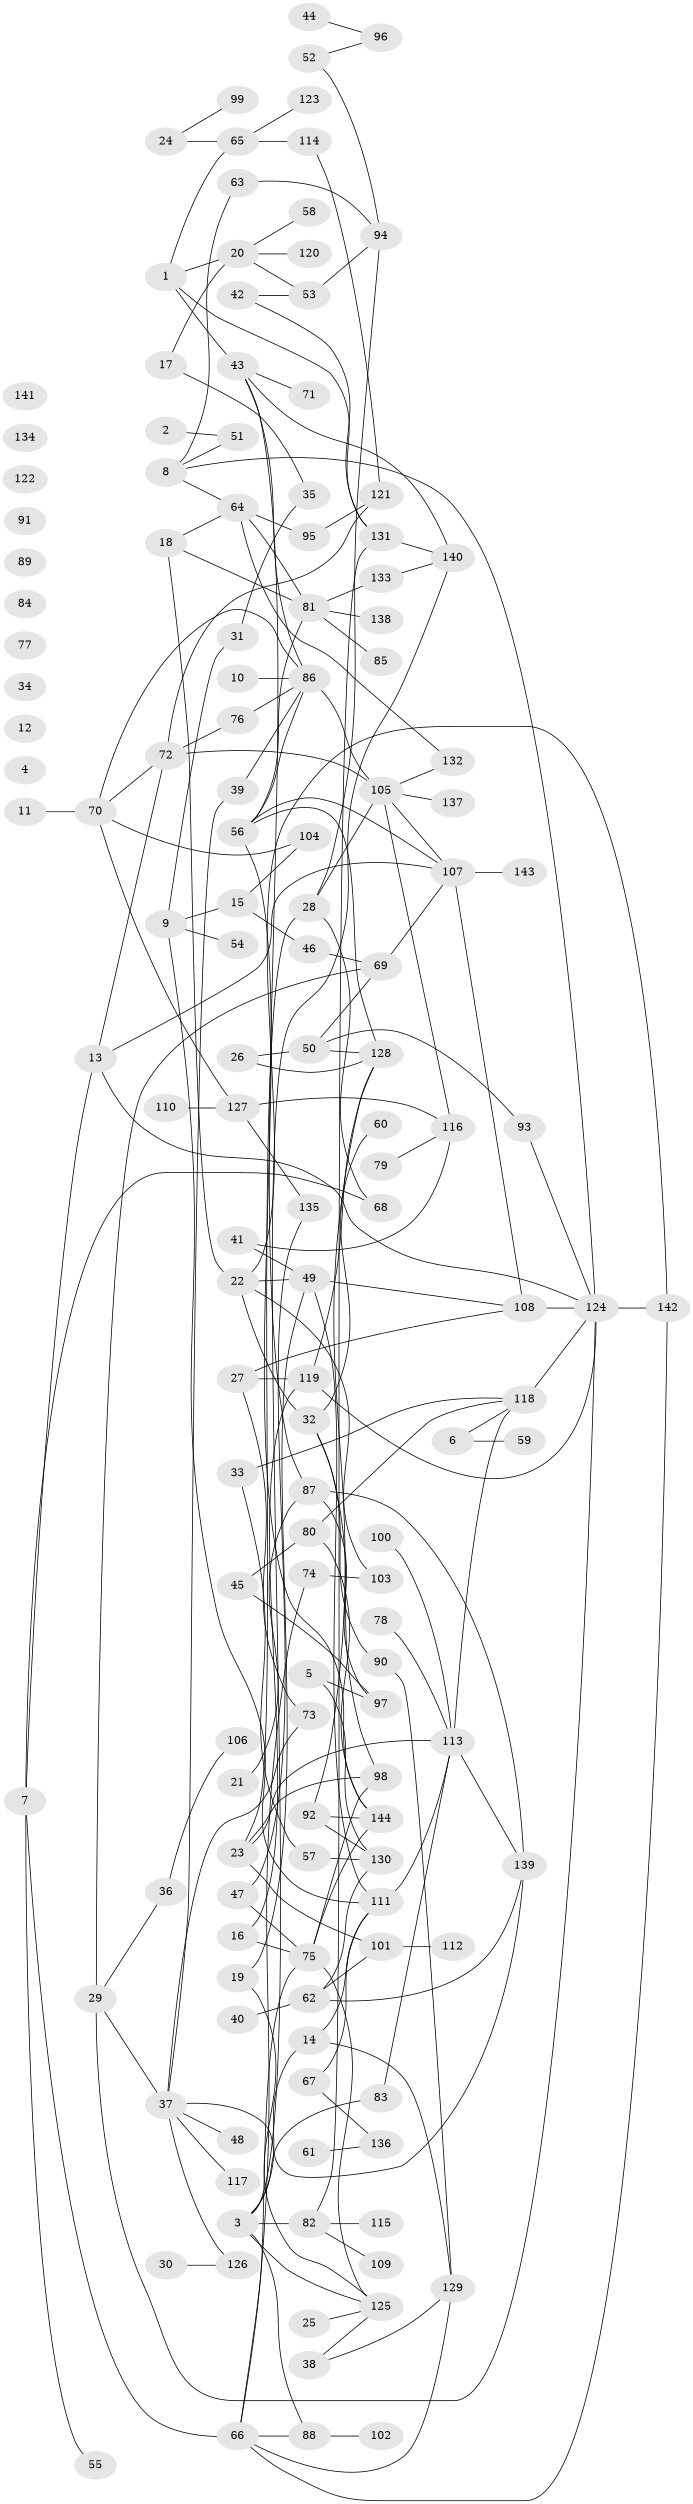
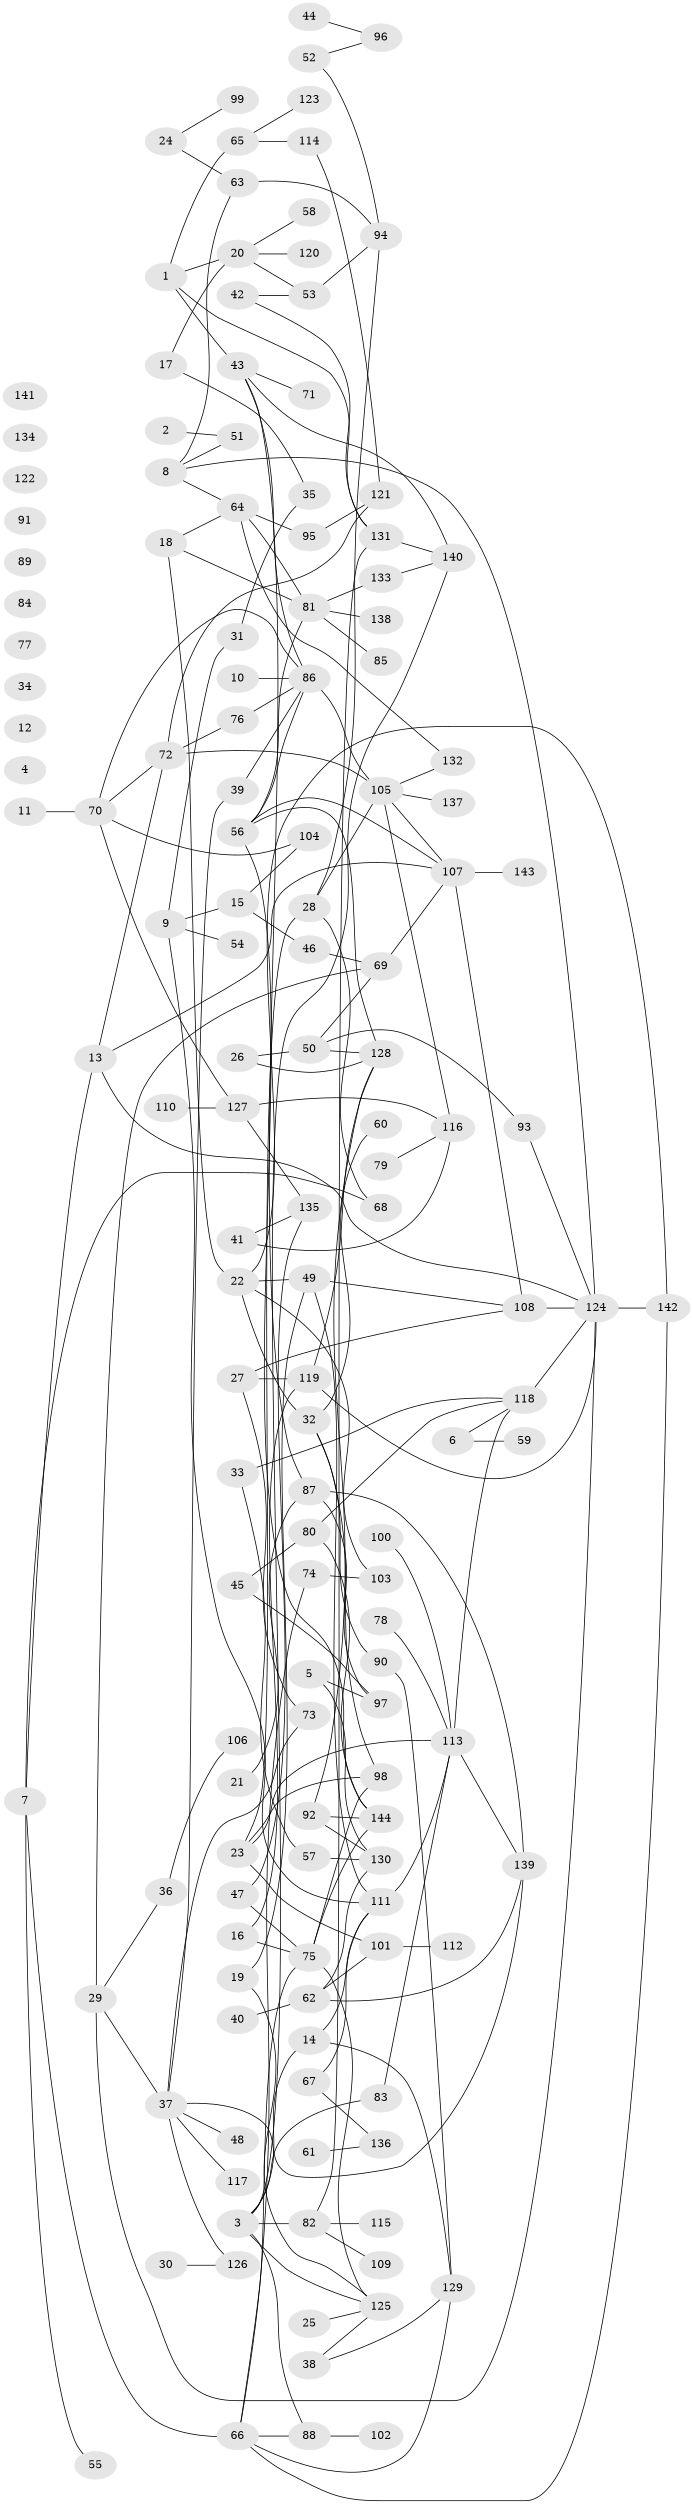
edge "24" -- "65": now "24" -- "63"
edge "41" -- "49": now "41" -- "135"
